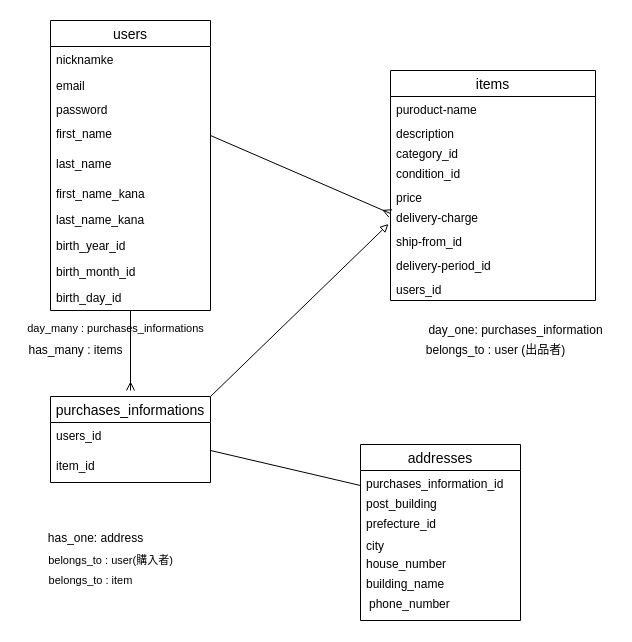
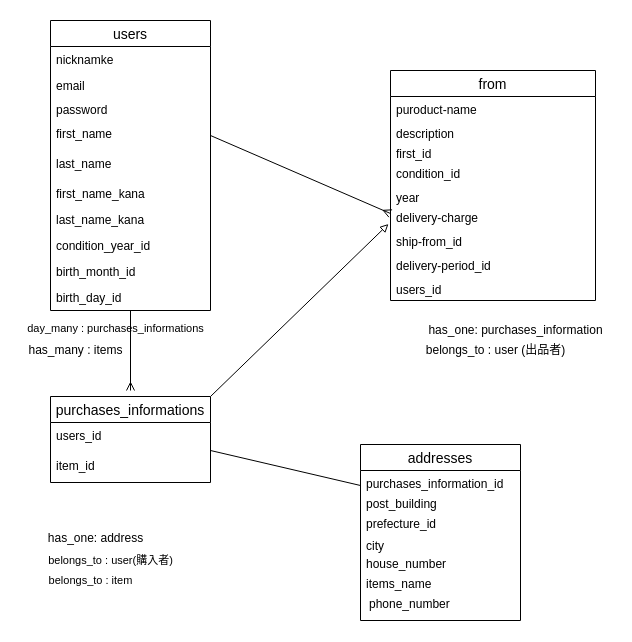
node "items": label "items" -> "from"
node "category_id": label "category_id" -> "first_id"
node "price": label "price" -> "year"
node "birth_year_id": label "birth_year_id" -> "condition_year_id"
node "day_one: purchases_information": label "day_one: purchases_information" -> "has_one: purchases_information"
node "building_name": label "building_name" -> "items_name"
